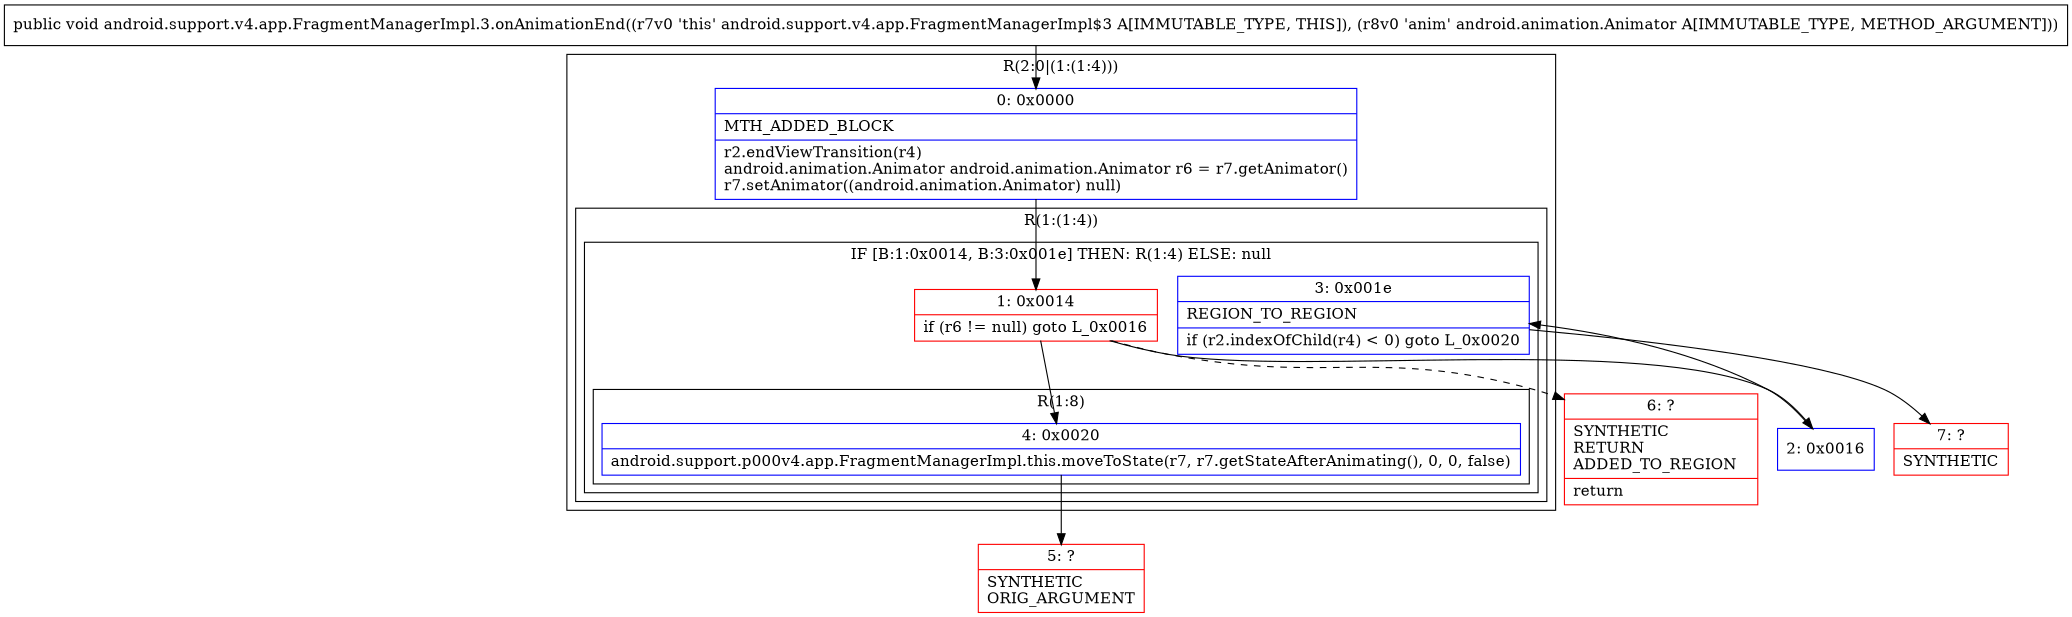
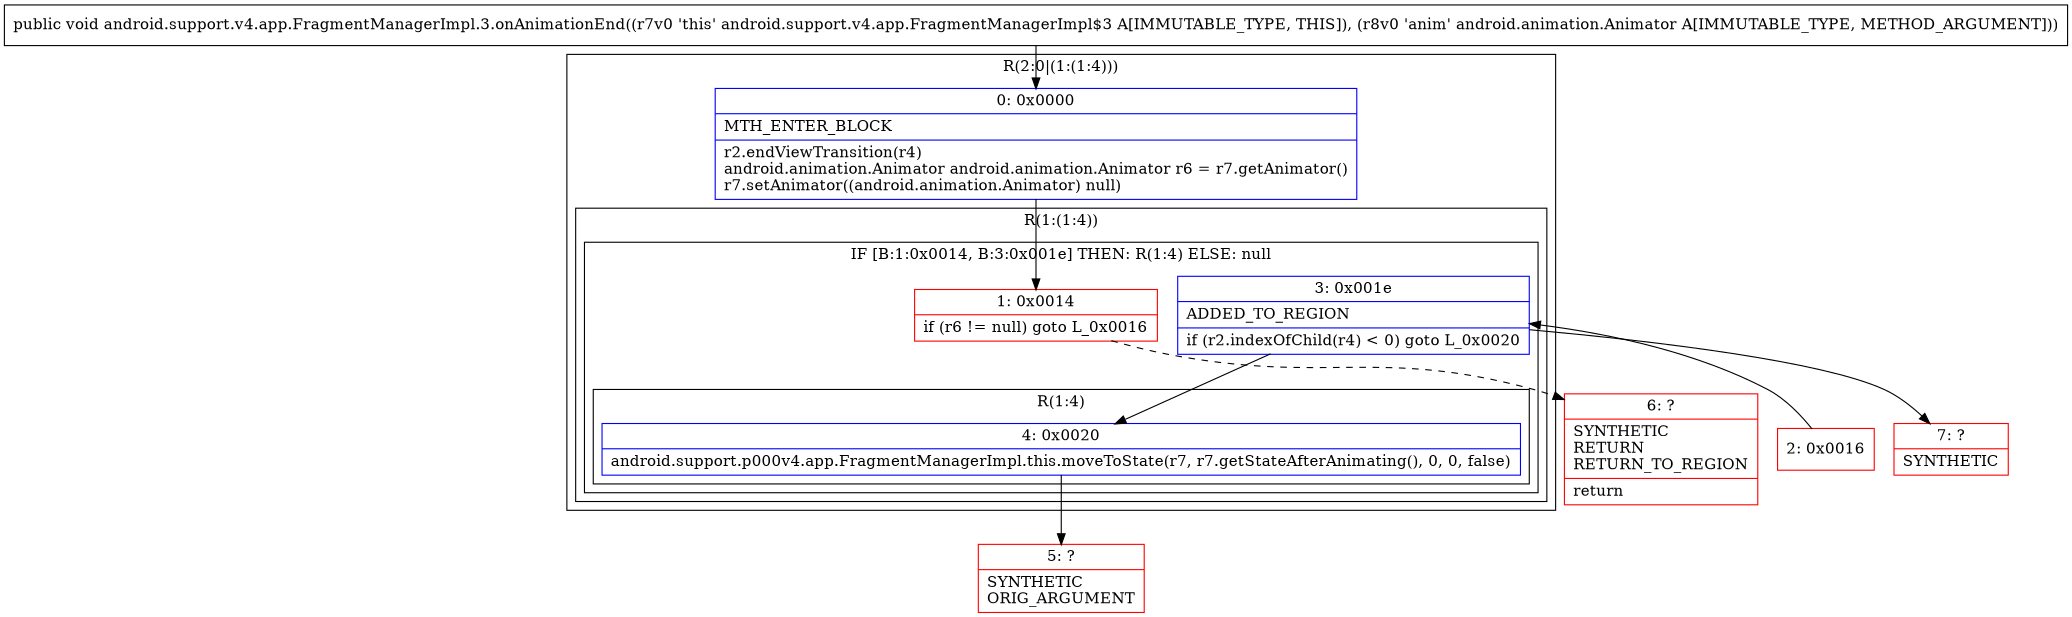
node "0: 0x0000": text "MTH_ADDED_BLOCK" -> "MTH_ENTER_BLOCK"
node "3: 0x001e": text "REGION_TO_REGION" -> "ADDED_TO_REGION"
edge "1: 0x0014" -> "2: 0x0016": removed
edge "1: 0x0014" -> "4: 0x0020": now "3: 0x001e" -> "4: 0x0020"
cluster "R(1:8)": label "R(1:8)" -> "R(1:4)"
node "2: 0x0016": color blue -> red
node "6: ?": text "ADDED_TO_REGION" -> "RETURN_TO_REGION"
